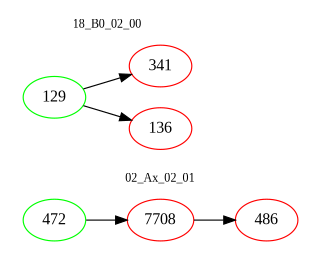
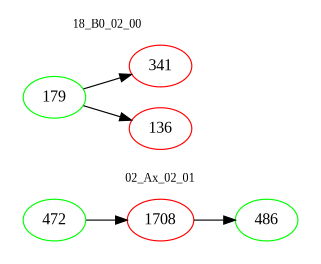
node "129": label "129" -> "179"
node "7708": label "7708" -> "1708"
node "486": color red -> green
